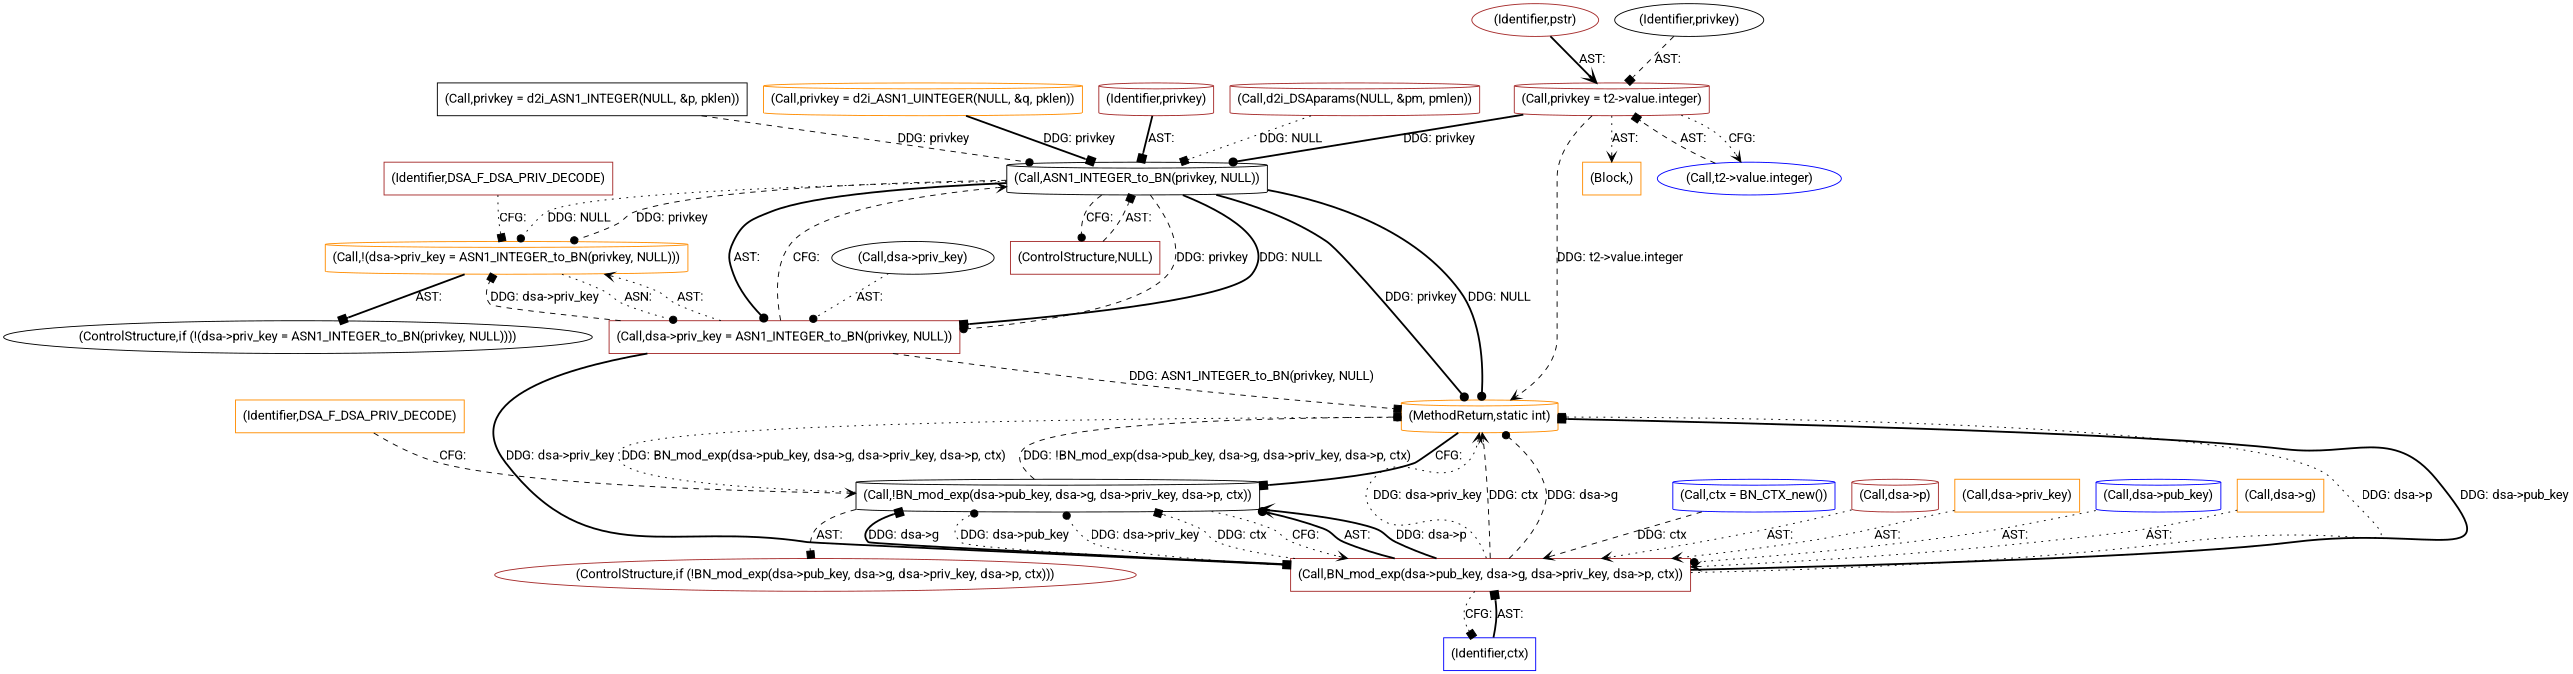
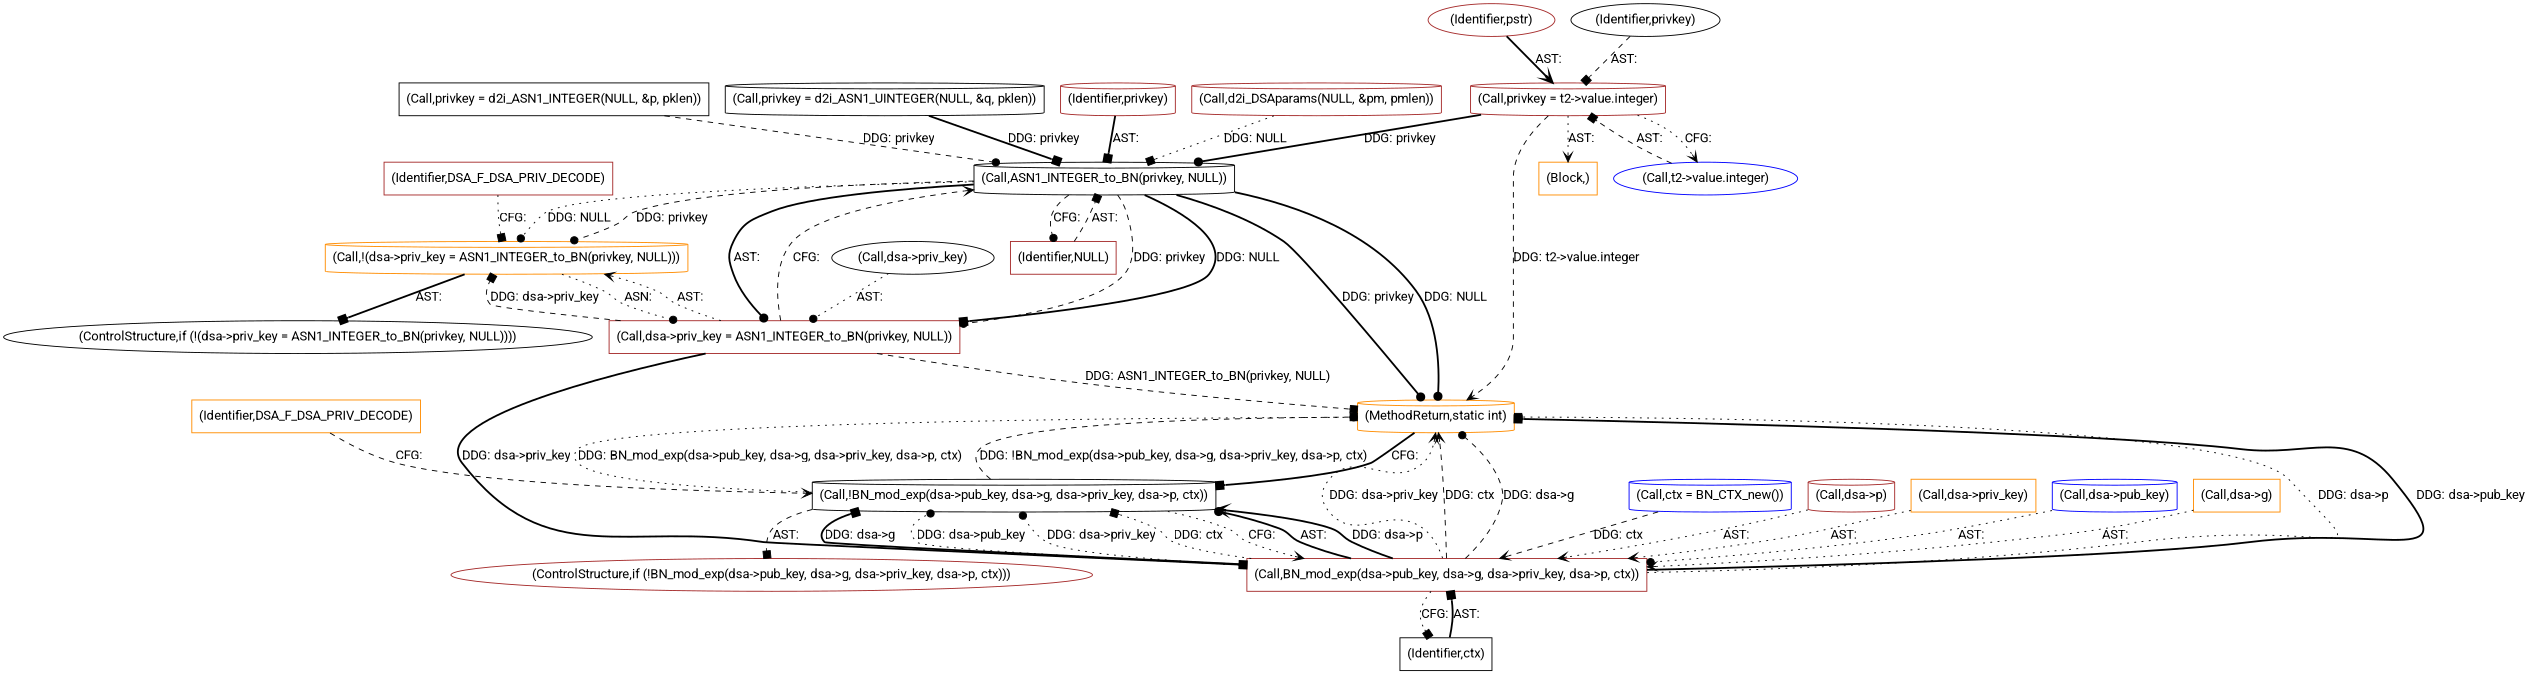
node "(Call,privkey = d2i_ASN1_UINTEGER(NULL, &q, pklen))": color darkorange -> black
node "(ControlStructure,NULL)": label "(ControlStructure,NULL)" -> "(Identifier,NULL)"
node "(Identifier,ctx)": color blue -> black
